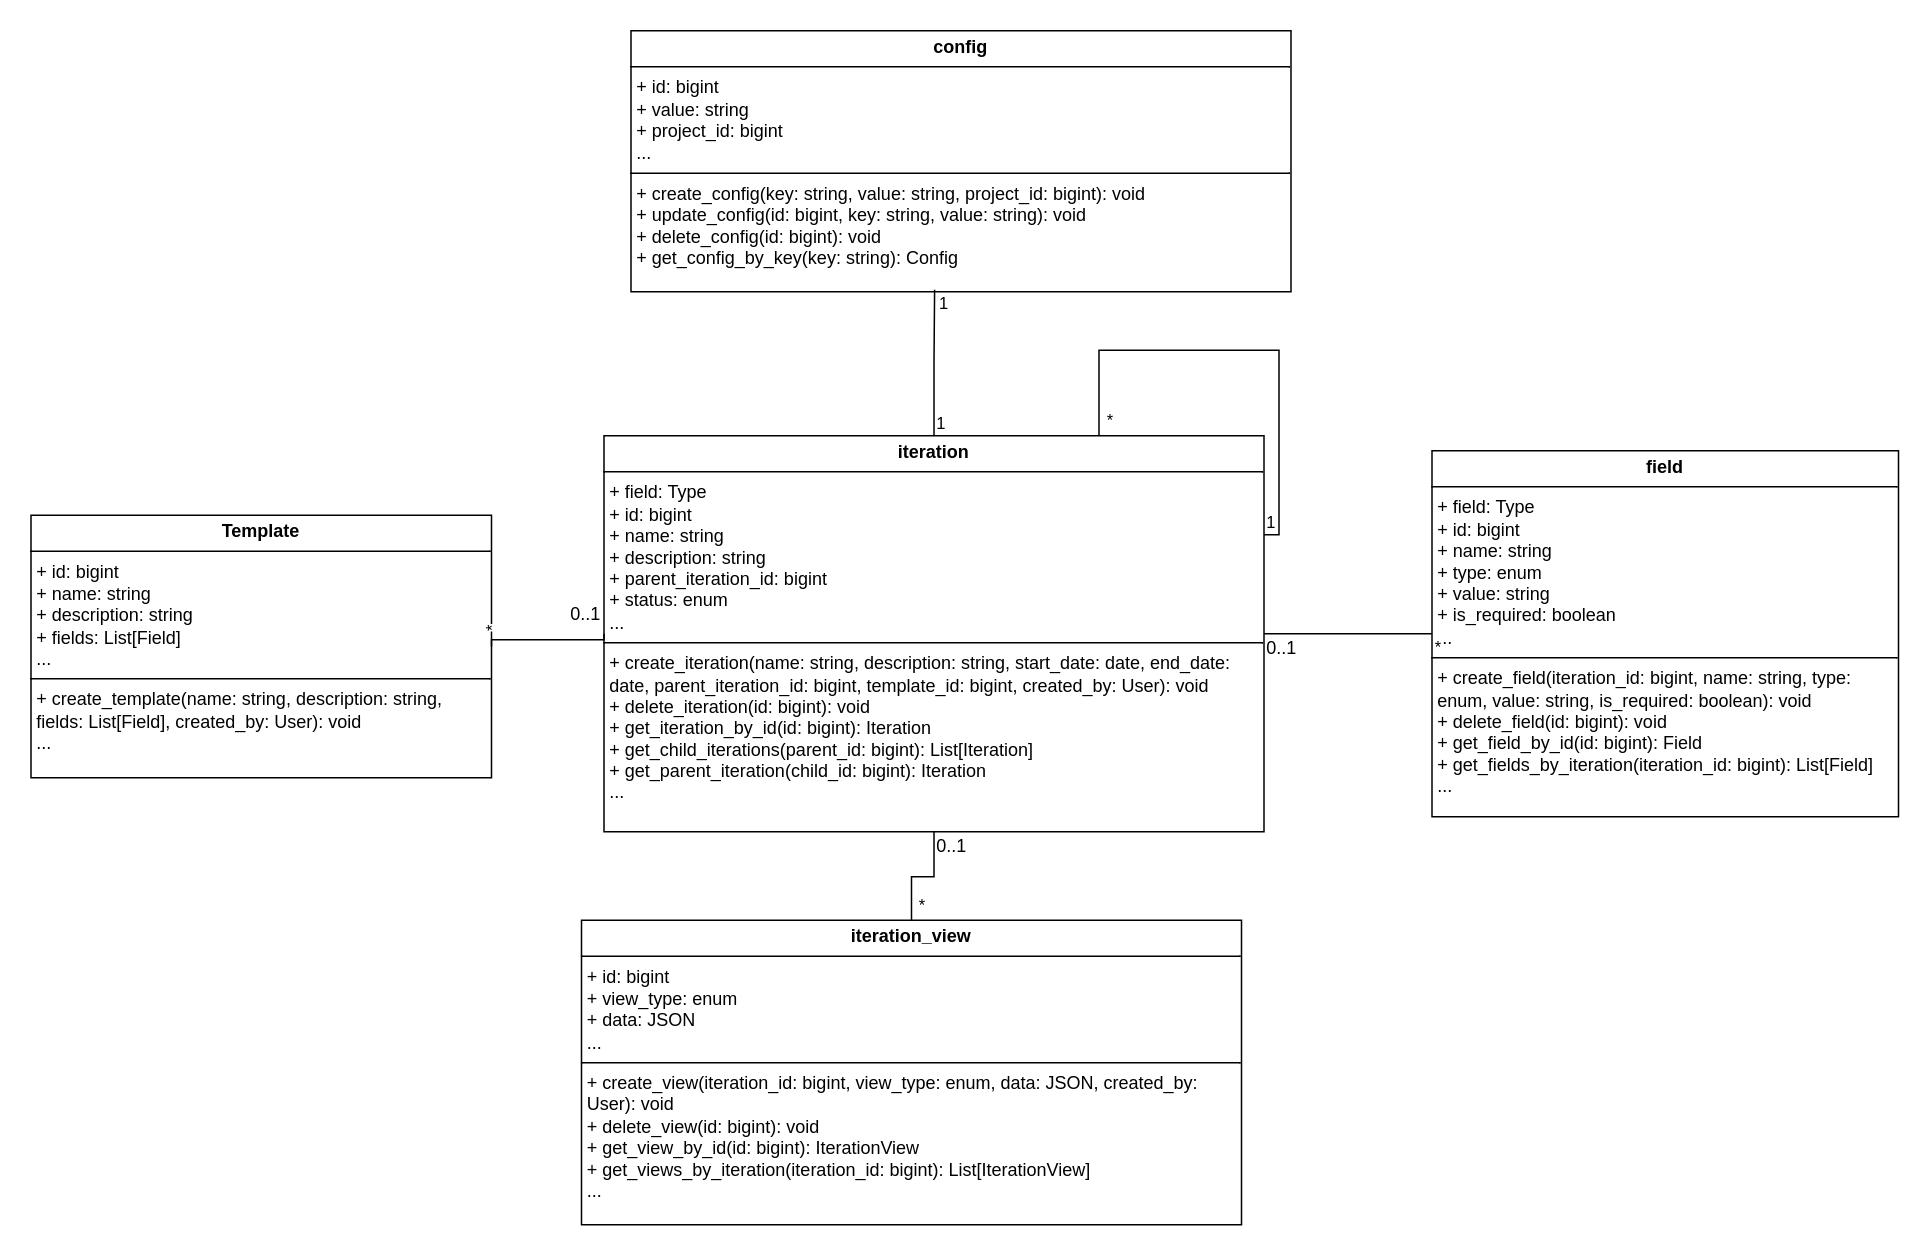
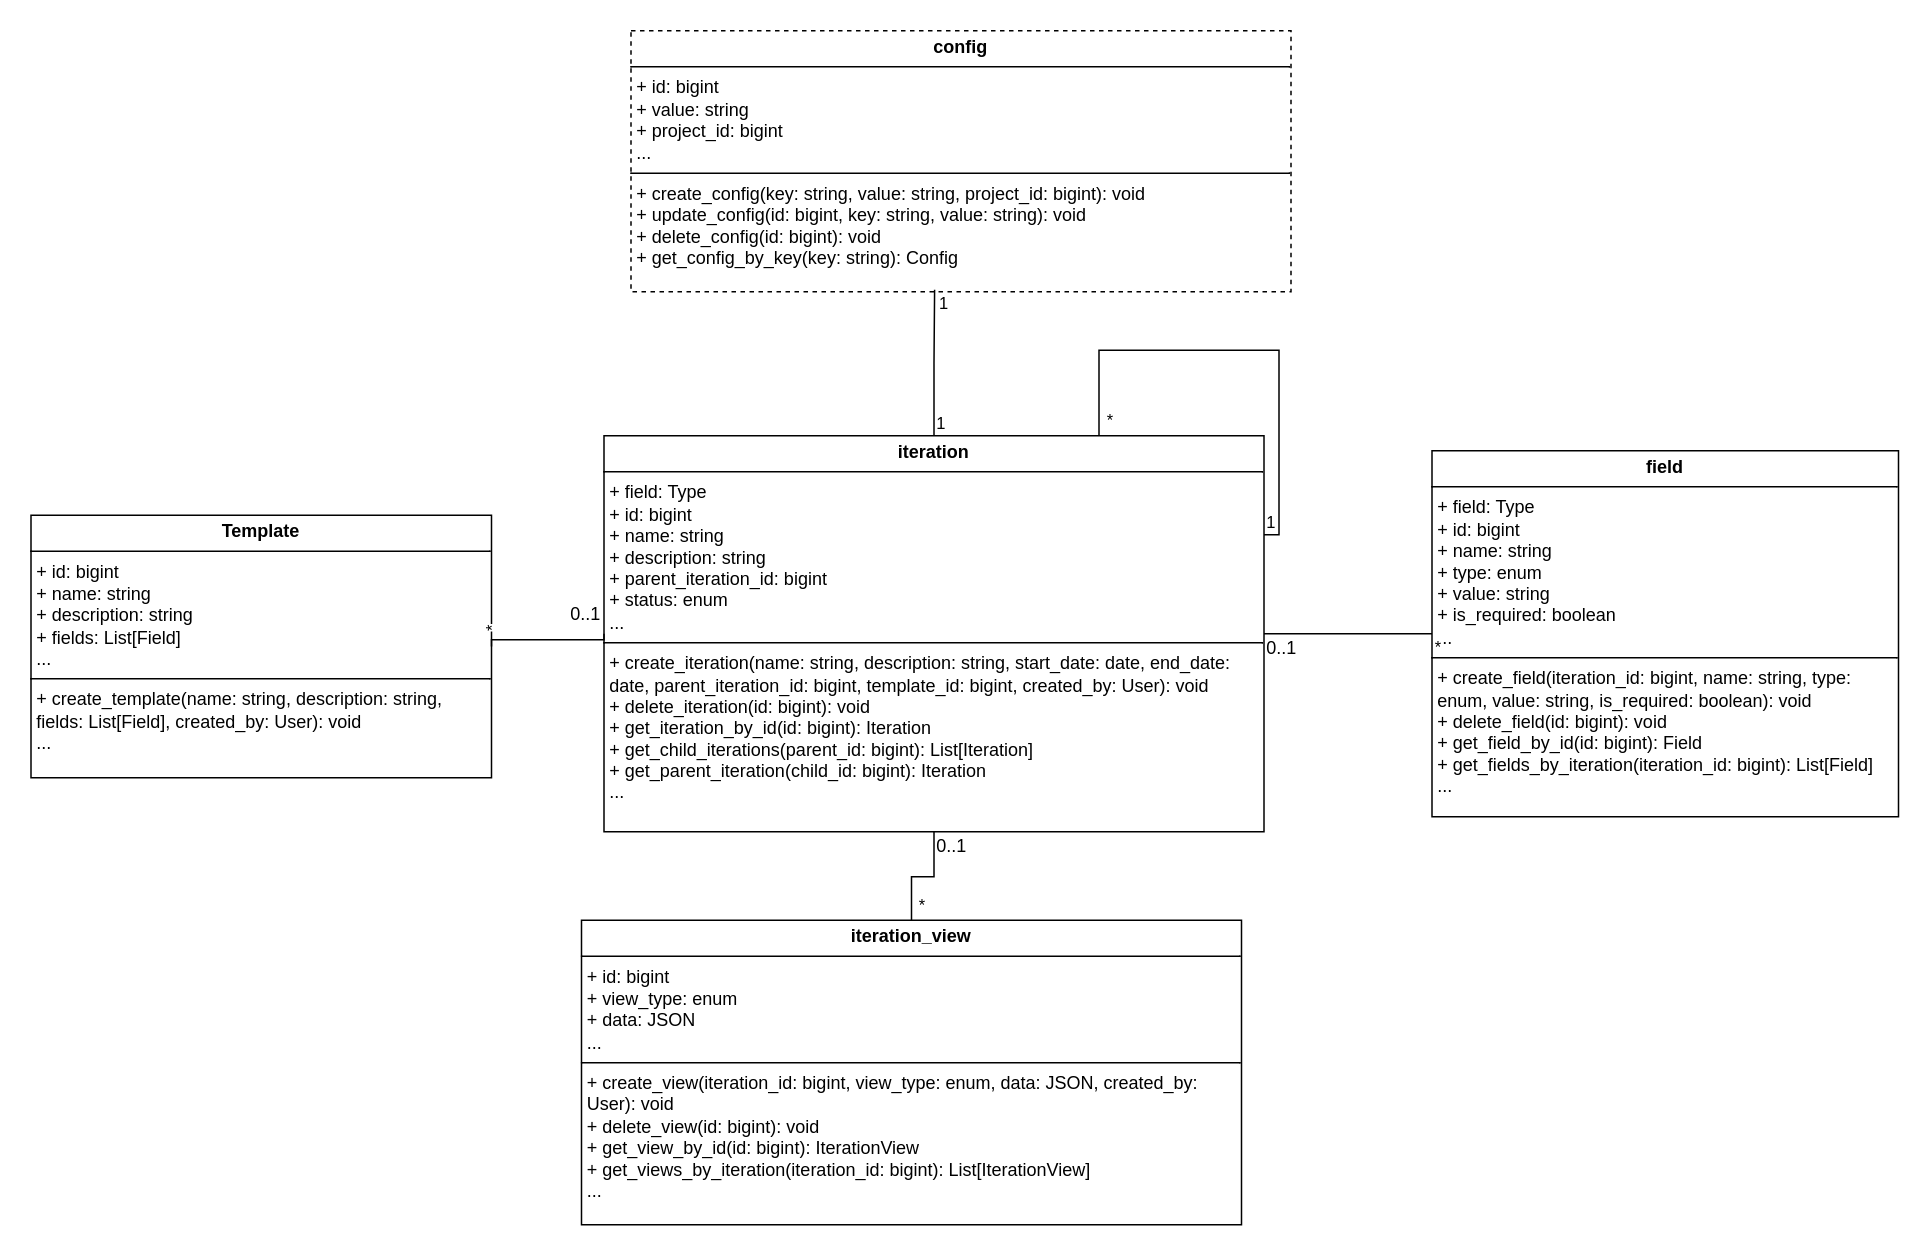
node "config + id: bigint + value: string + project_id: bigint ... + create_config(key: string, value: string, project_id: bigint): void + update_config(id: bigint, key: string, value: string): void + delete_config(id: bigint): void + get_config_by_key(key: string): Config": style solid -> dashed
